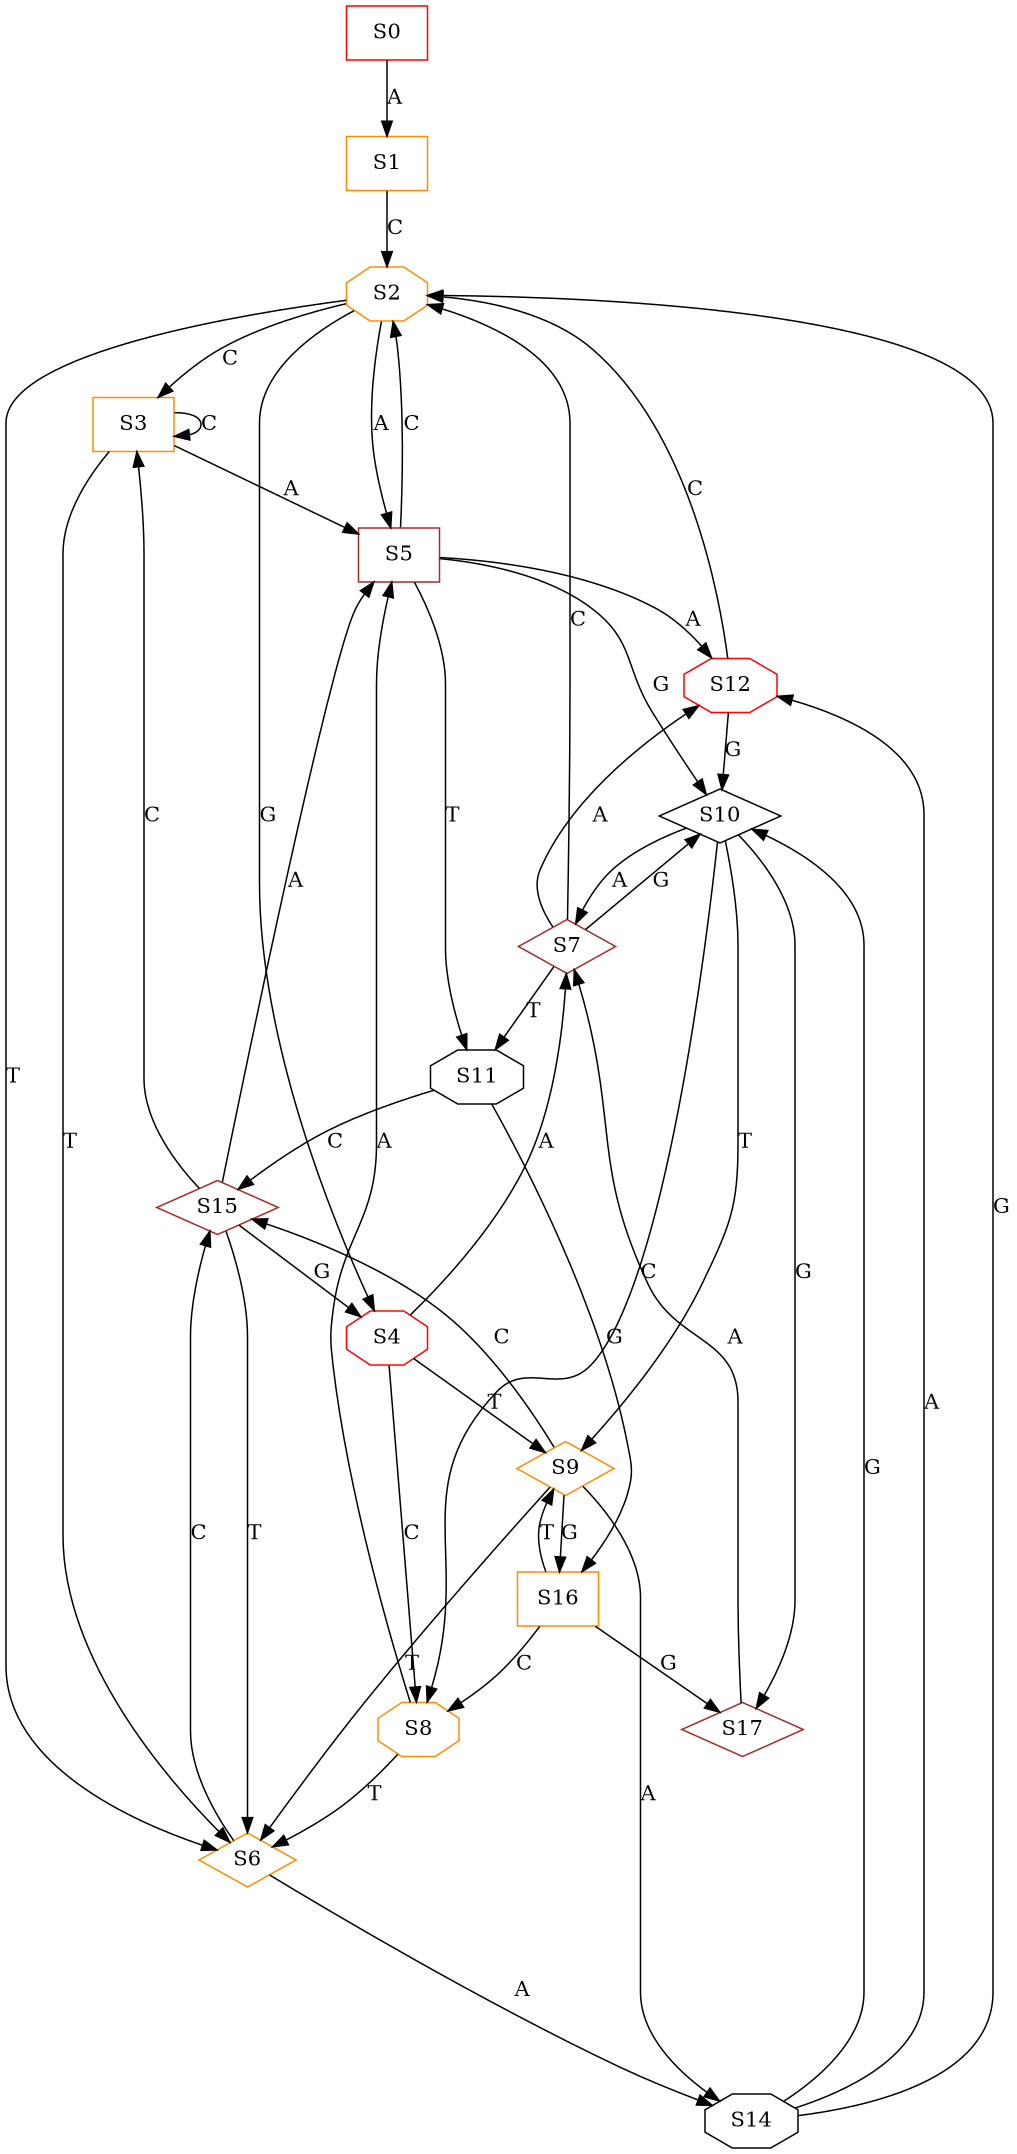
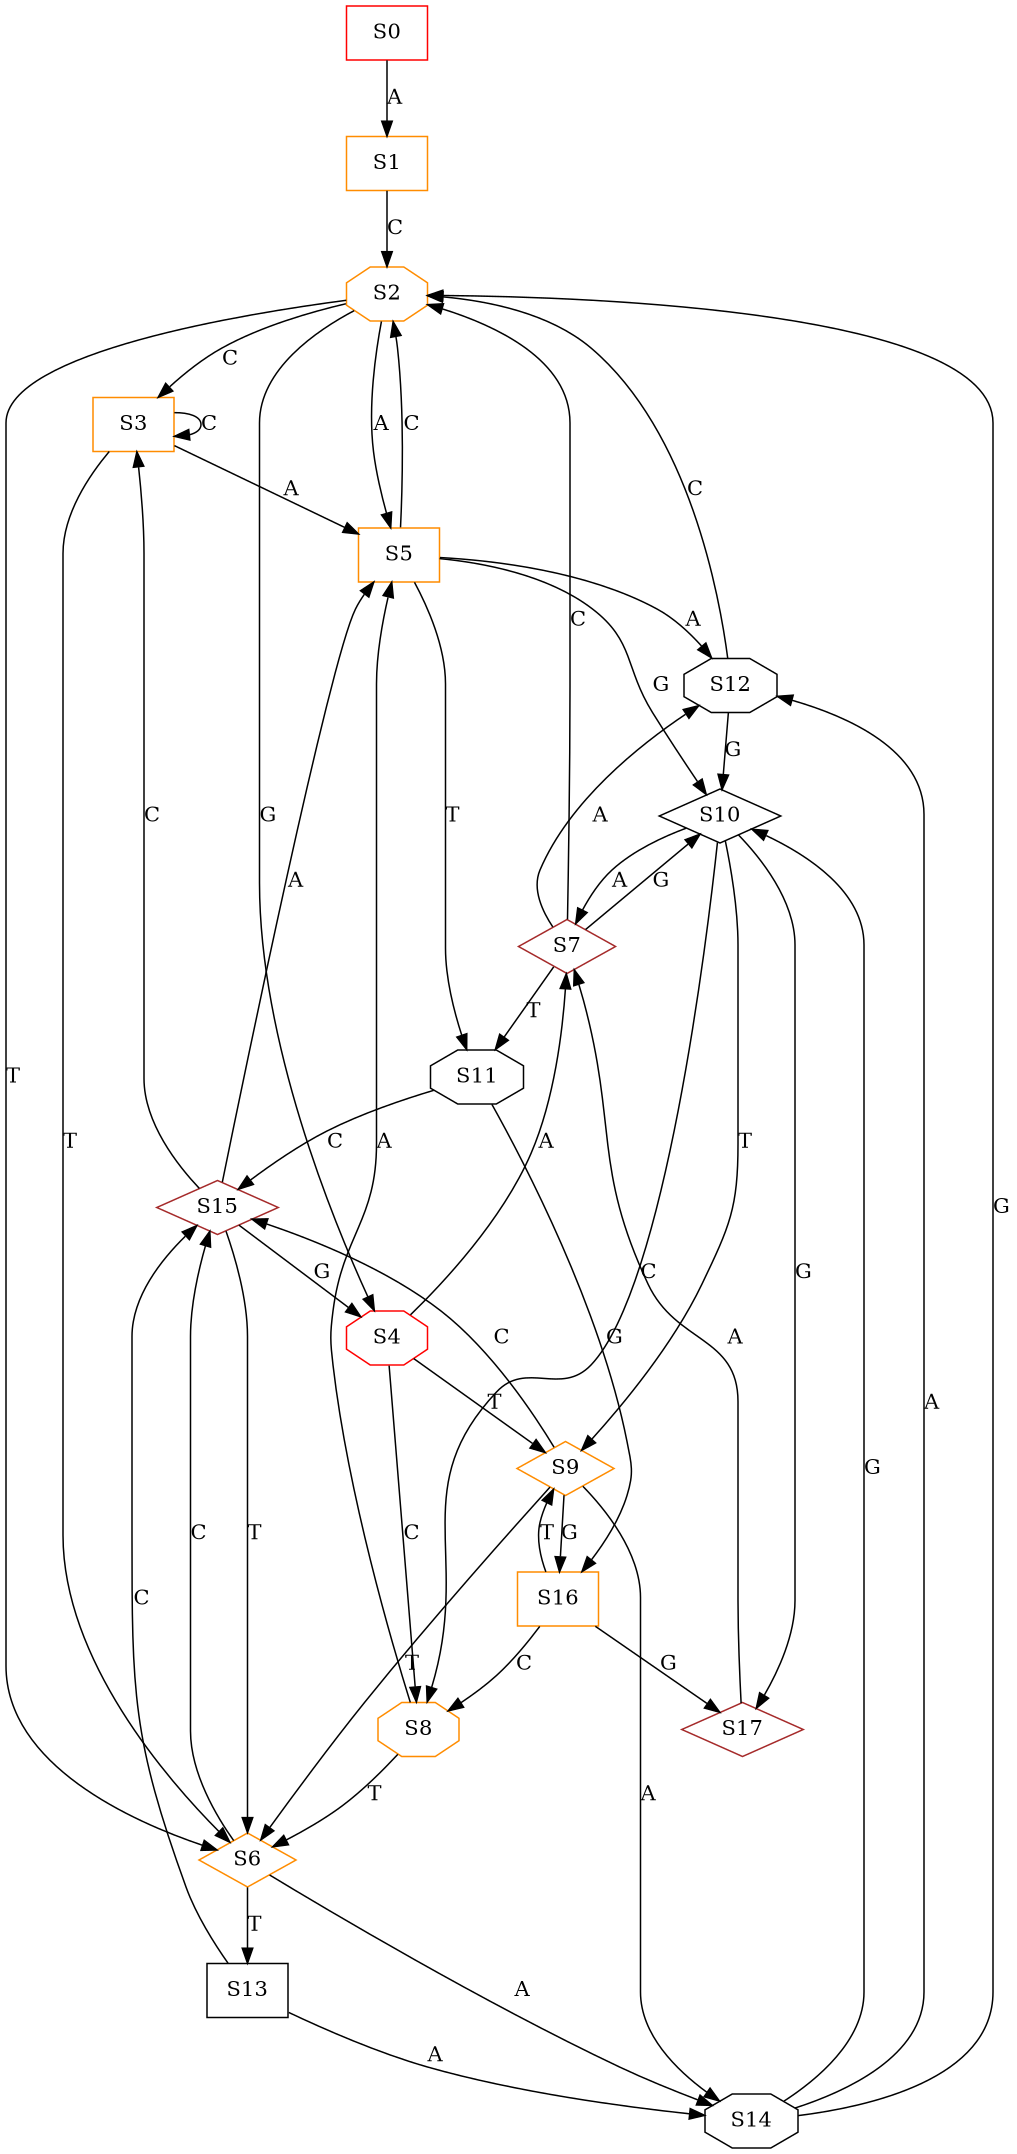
node "S5": color brown -> darkorange
node "S12": color red -> black
node "S13": added
